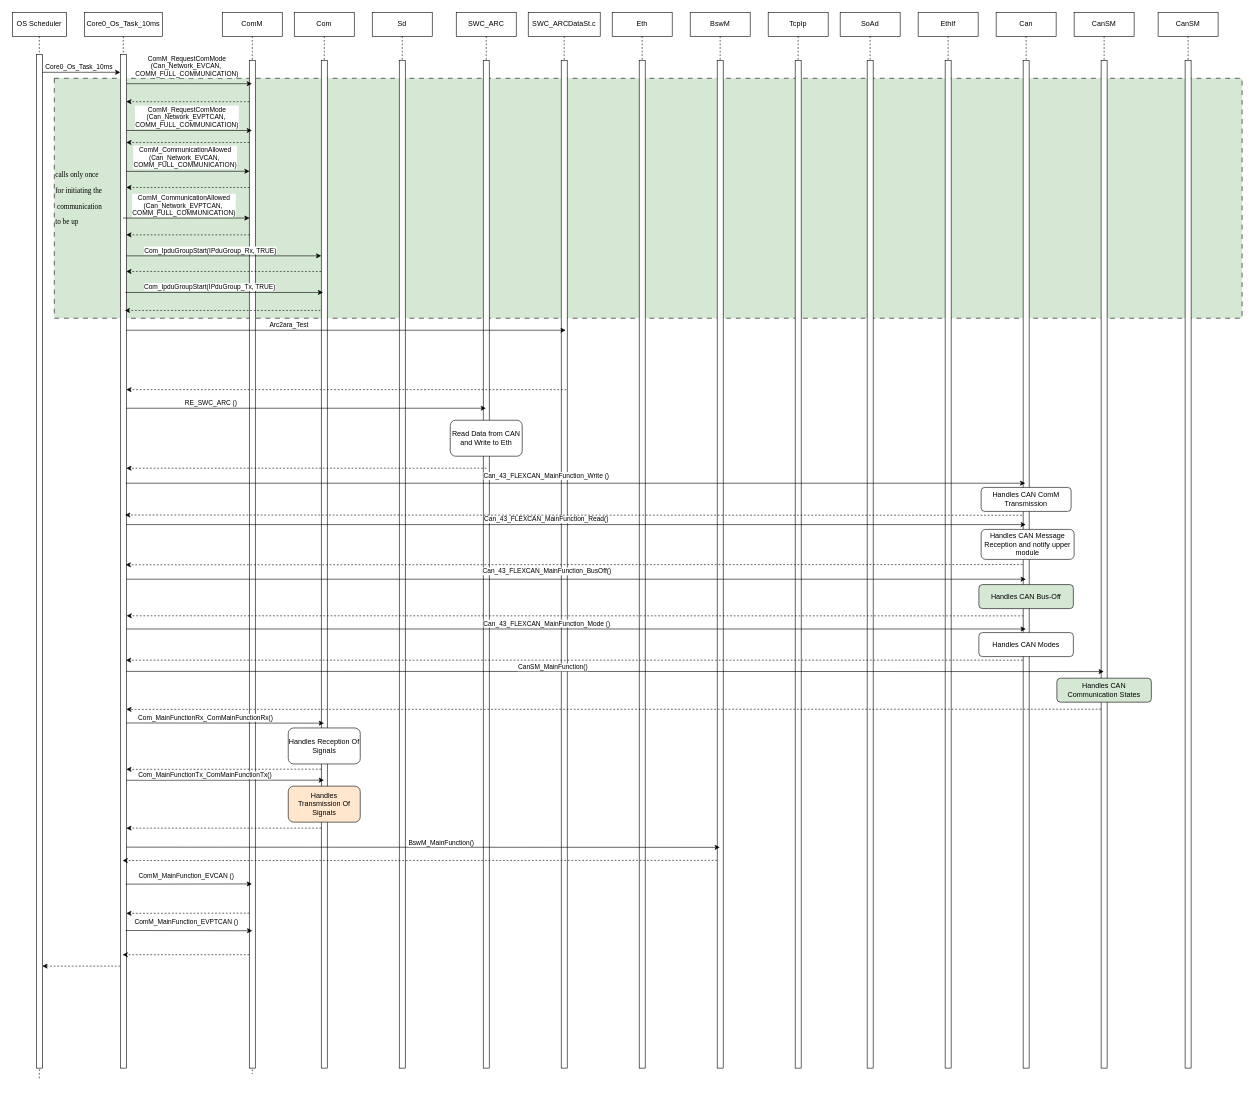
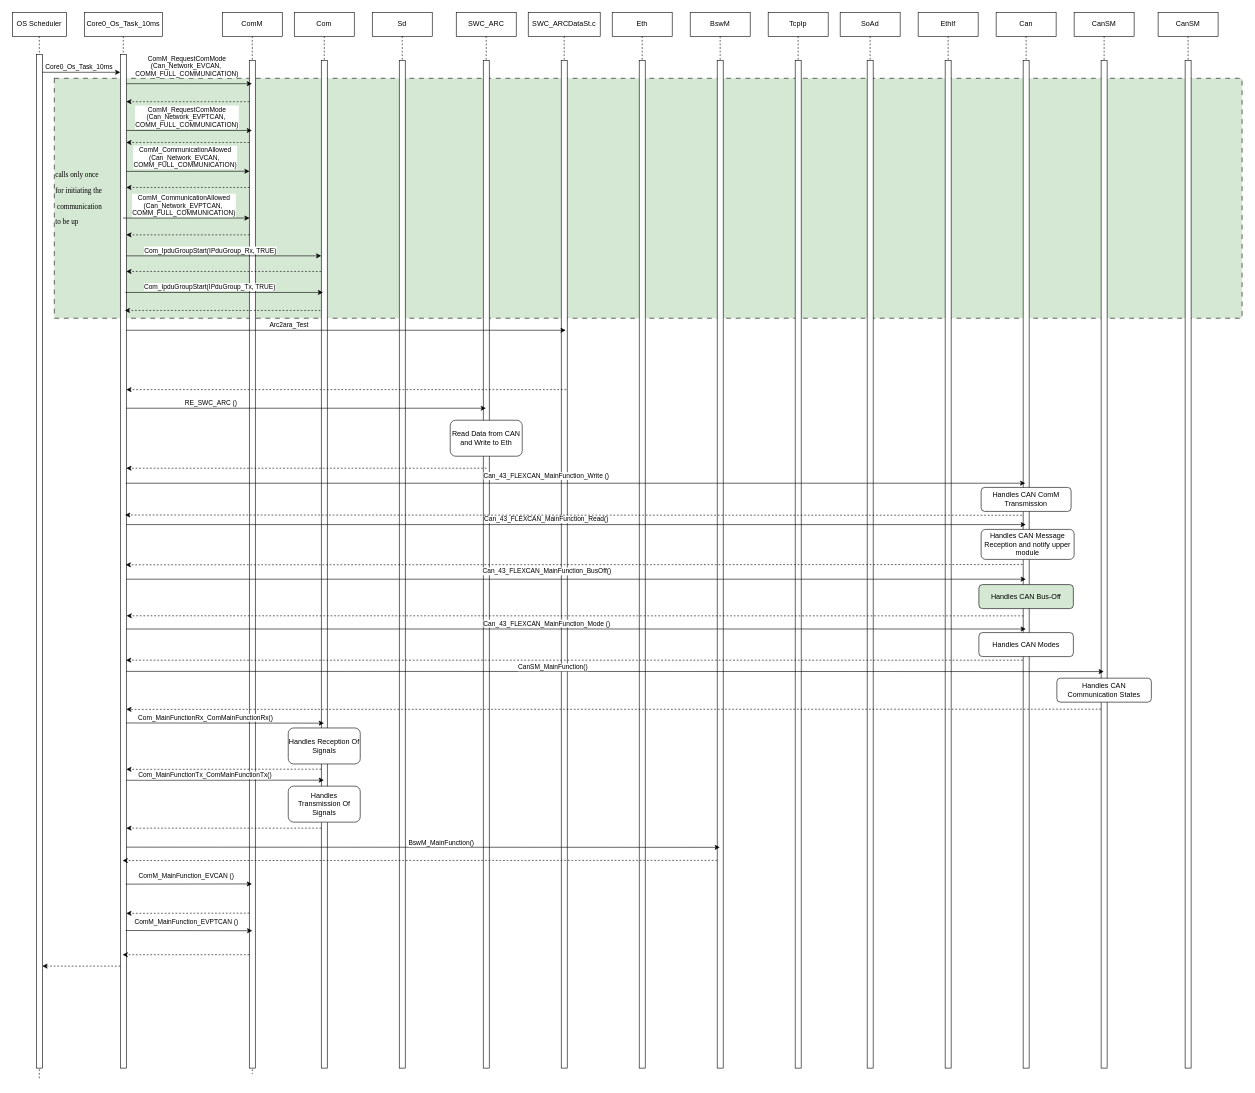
node "Handles CAN Communication States": fillcolor #d5e8d4 -> #ffffff
node "Handles Transmission Of Signals": fillcolor #ffe6cc -> #ffffff
